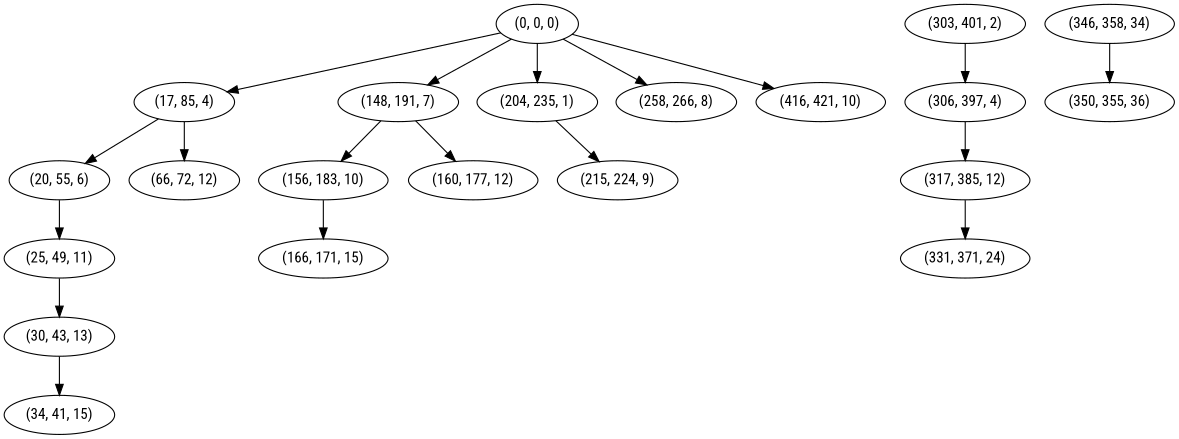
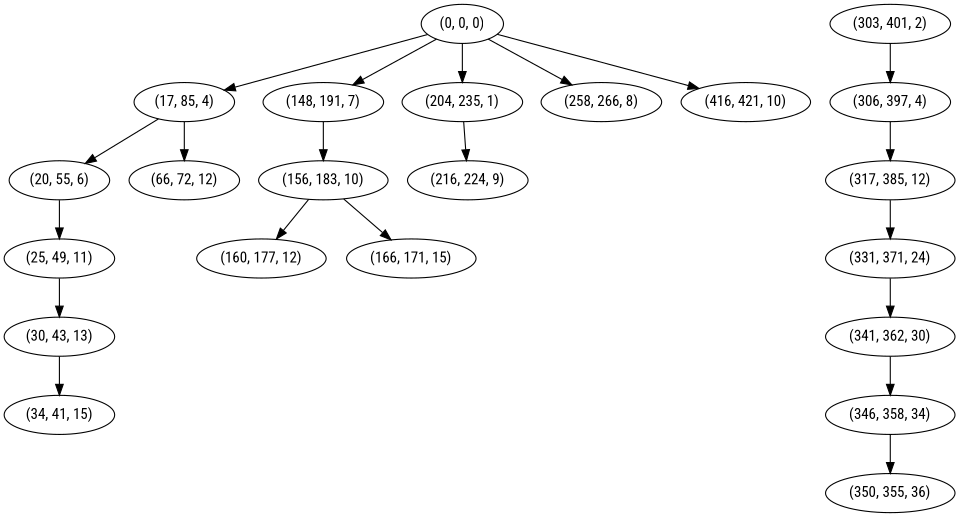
edge "(148, 191, 7)" -> "(160, 177, 12)": now "(156, 183, 10)" -> "(160, 177, 12)"
node "(215, 224, 9)": label "(215, 224, 9)" -> "(216, 224, 9)"
node "(341, 362, 30)": added
